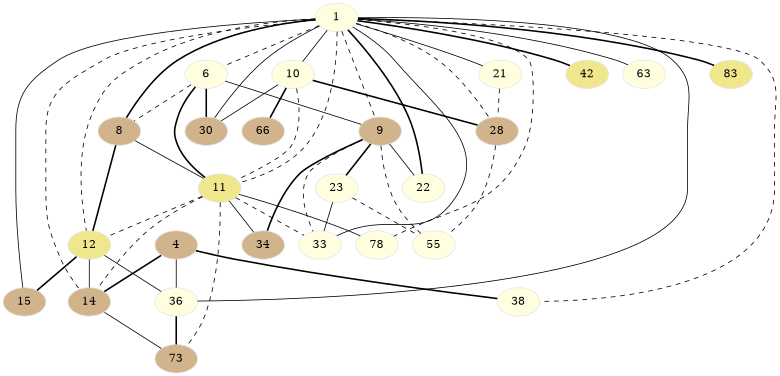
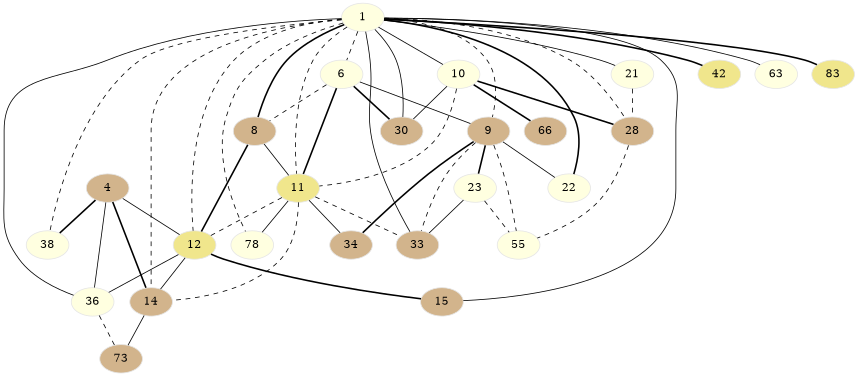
edge "4" -- "12": added
node "33": fillcolor lightyellow -> tan
edge "11" -- "73": removed
edge "36" -- "73": style bold -> dashed
